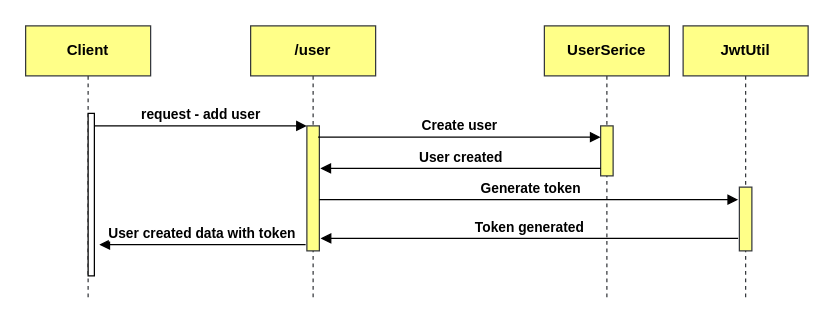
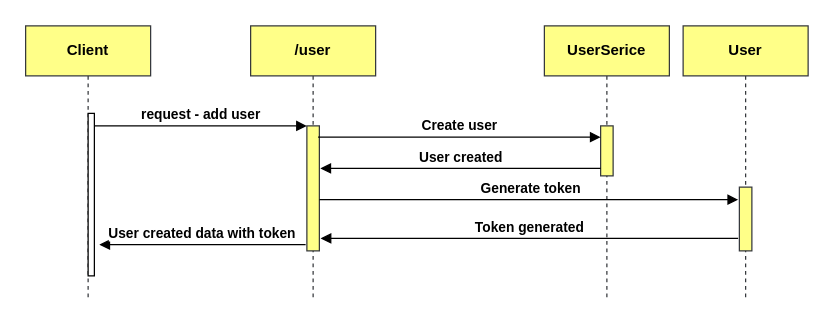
node "JwtUtil": label "JwtUtil" -> "User"
